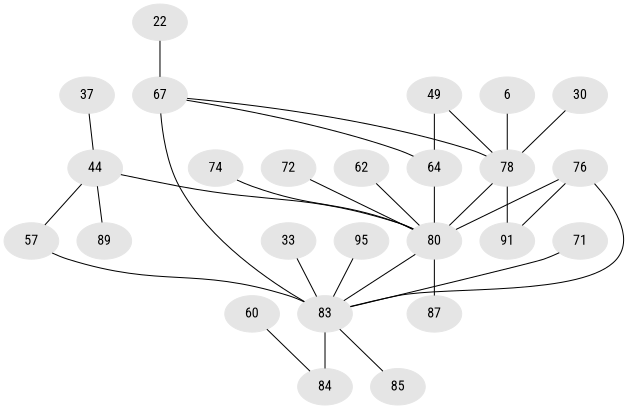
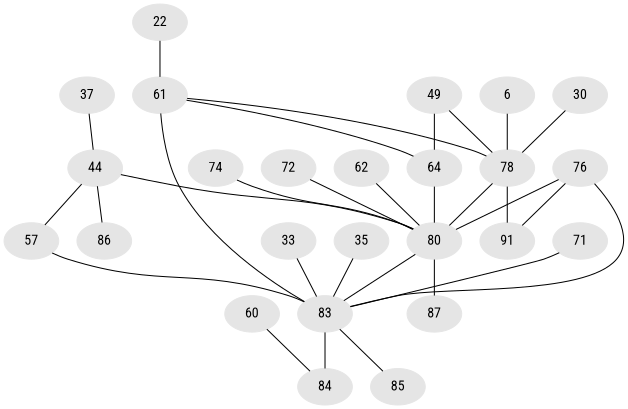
node "67": label "67" -> "61"
node "89": label "89" -> "86"
node "95": label "95" -> "35"
